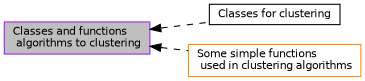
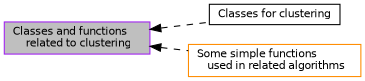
node "Classes and functions algorithms to clustering": label "Classes and functions algorithms to clustering" -> "Classes and functions related to clustering"
node "Some simple functions used in clustering algorithms": label "Some simple functions used in clustering algorithms" -> "Some simple functions used in related algorithms"
